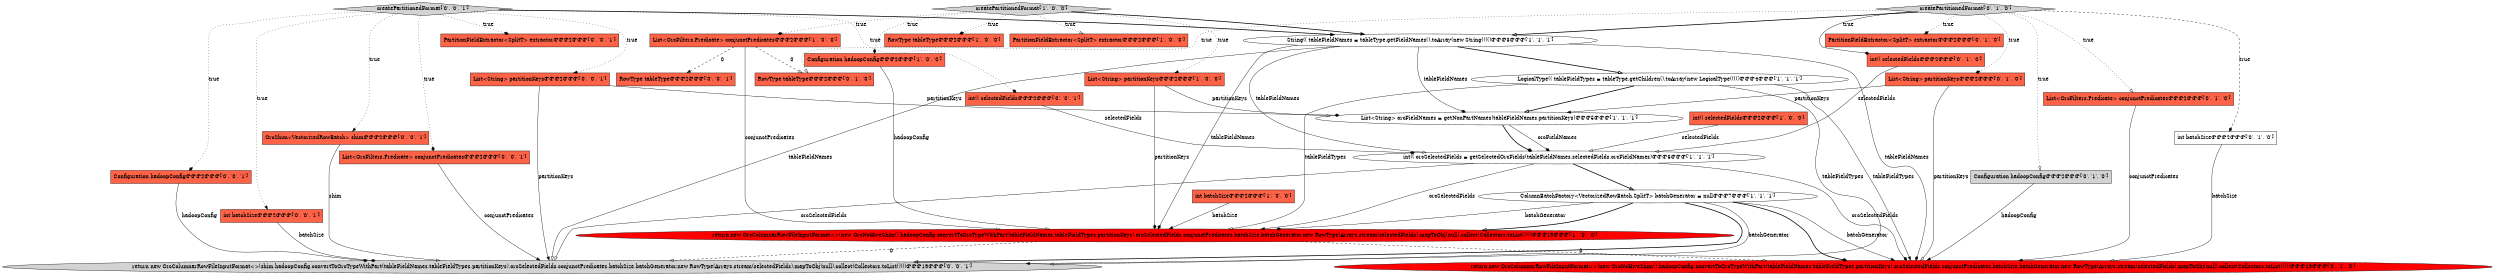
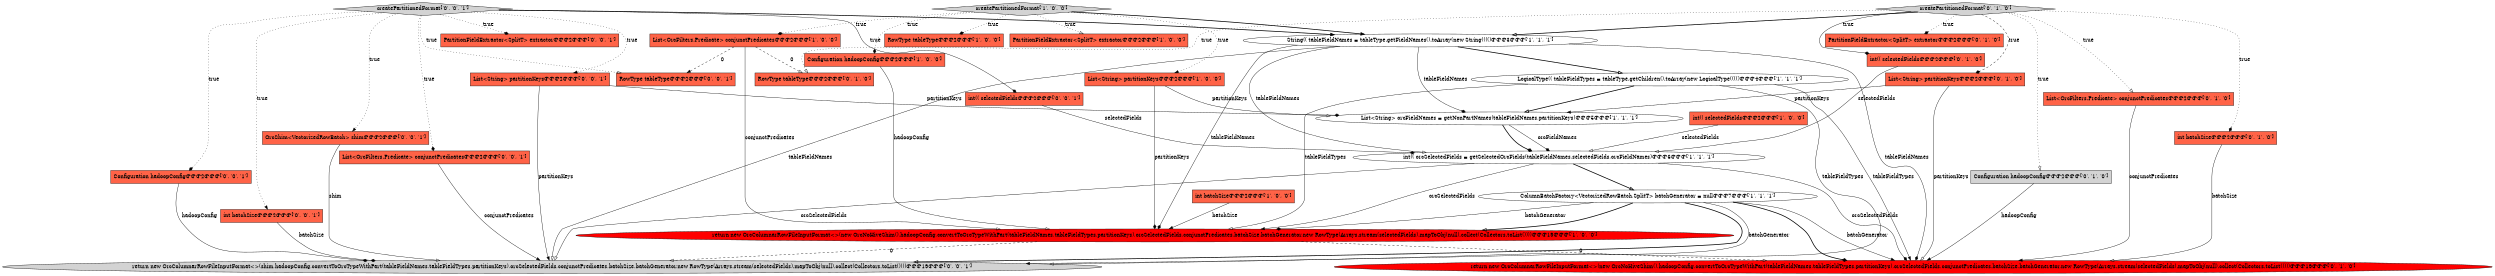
edge "createPartitionedFormat['0', '0', '1']" -> "int(( selectedFields@@@2@@@['0', '0', '1']": style dotted -> solid
edge "createPartitionedFormat['0', '1', '0']" -> "int batchSize@@@2@@@['0', '1', '0']": style dashed -> dotted
edge "createPartitionedFormat['0', '1', '0']" -> "List<String> partitionKeys@@@2@@@['0', '1', '0']": style dotted -> dashed
edge "createPartitionedFormat['0', '0', '1']" -> "RowType tableType@@@2@@@['0', '0', '1']": added, label "true"
node "int batchSize@@@2@@@['0', '1', '0']": fillcolor white -> tomato
